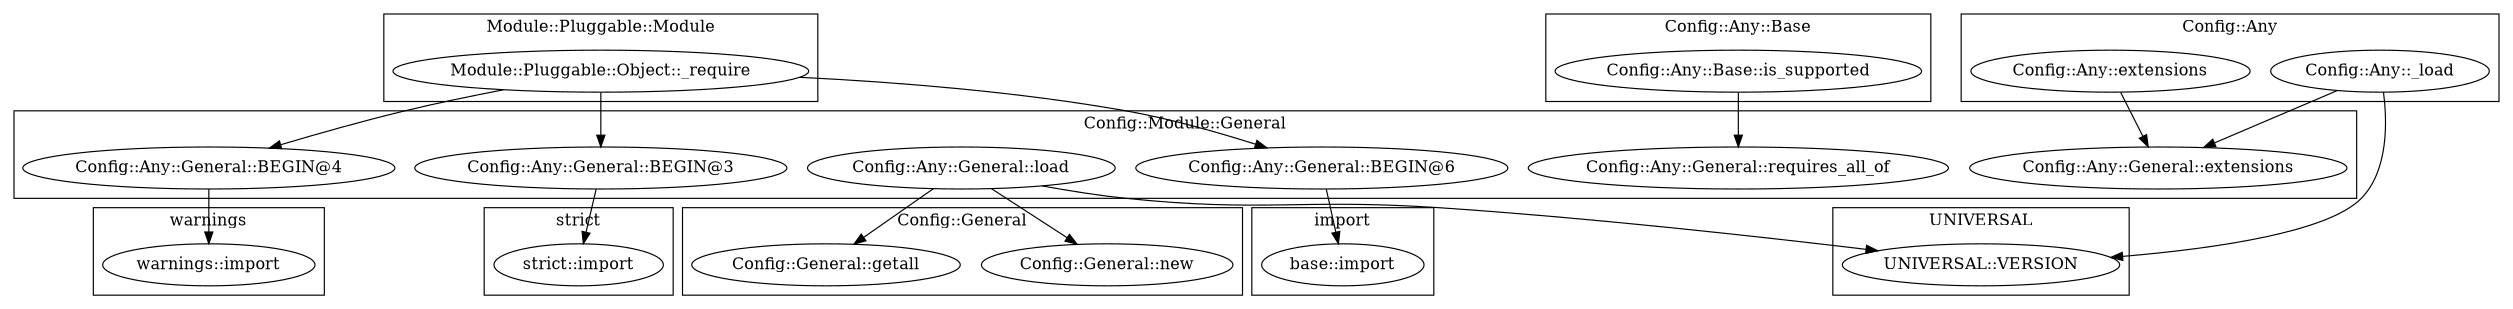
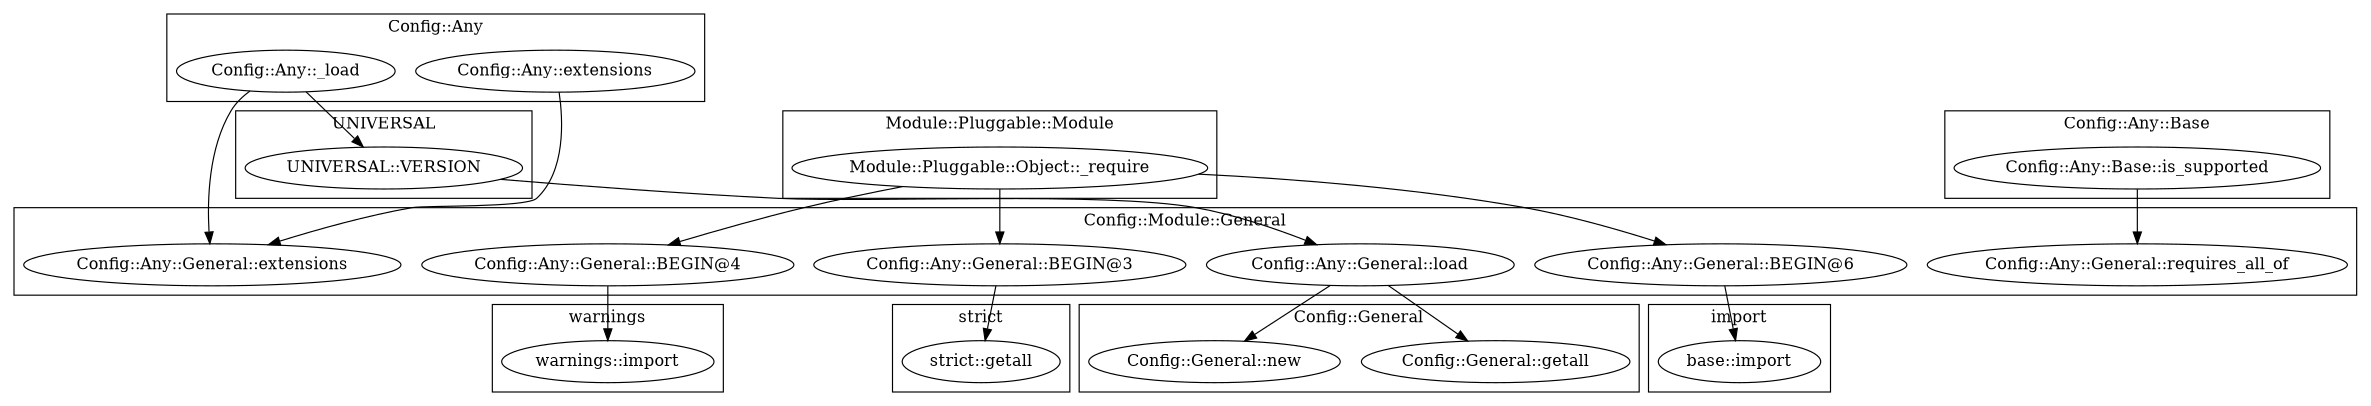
edge "Config::Any::General::load" -> "UNIVERSAL::VERSION": reversed
node "strict::import": label "strict::import" -> "strict::getall"
